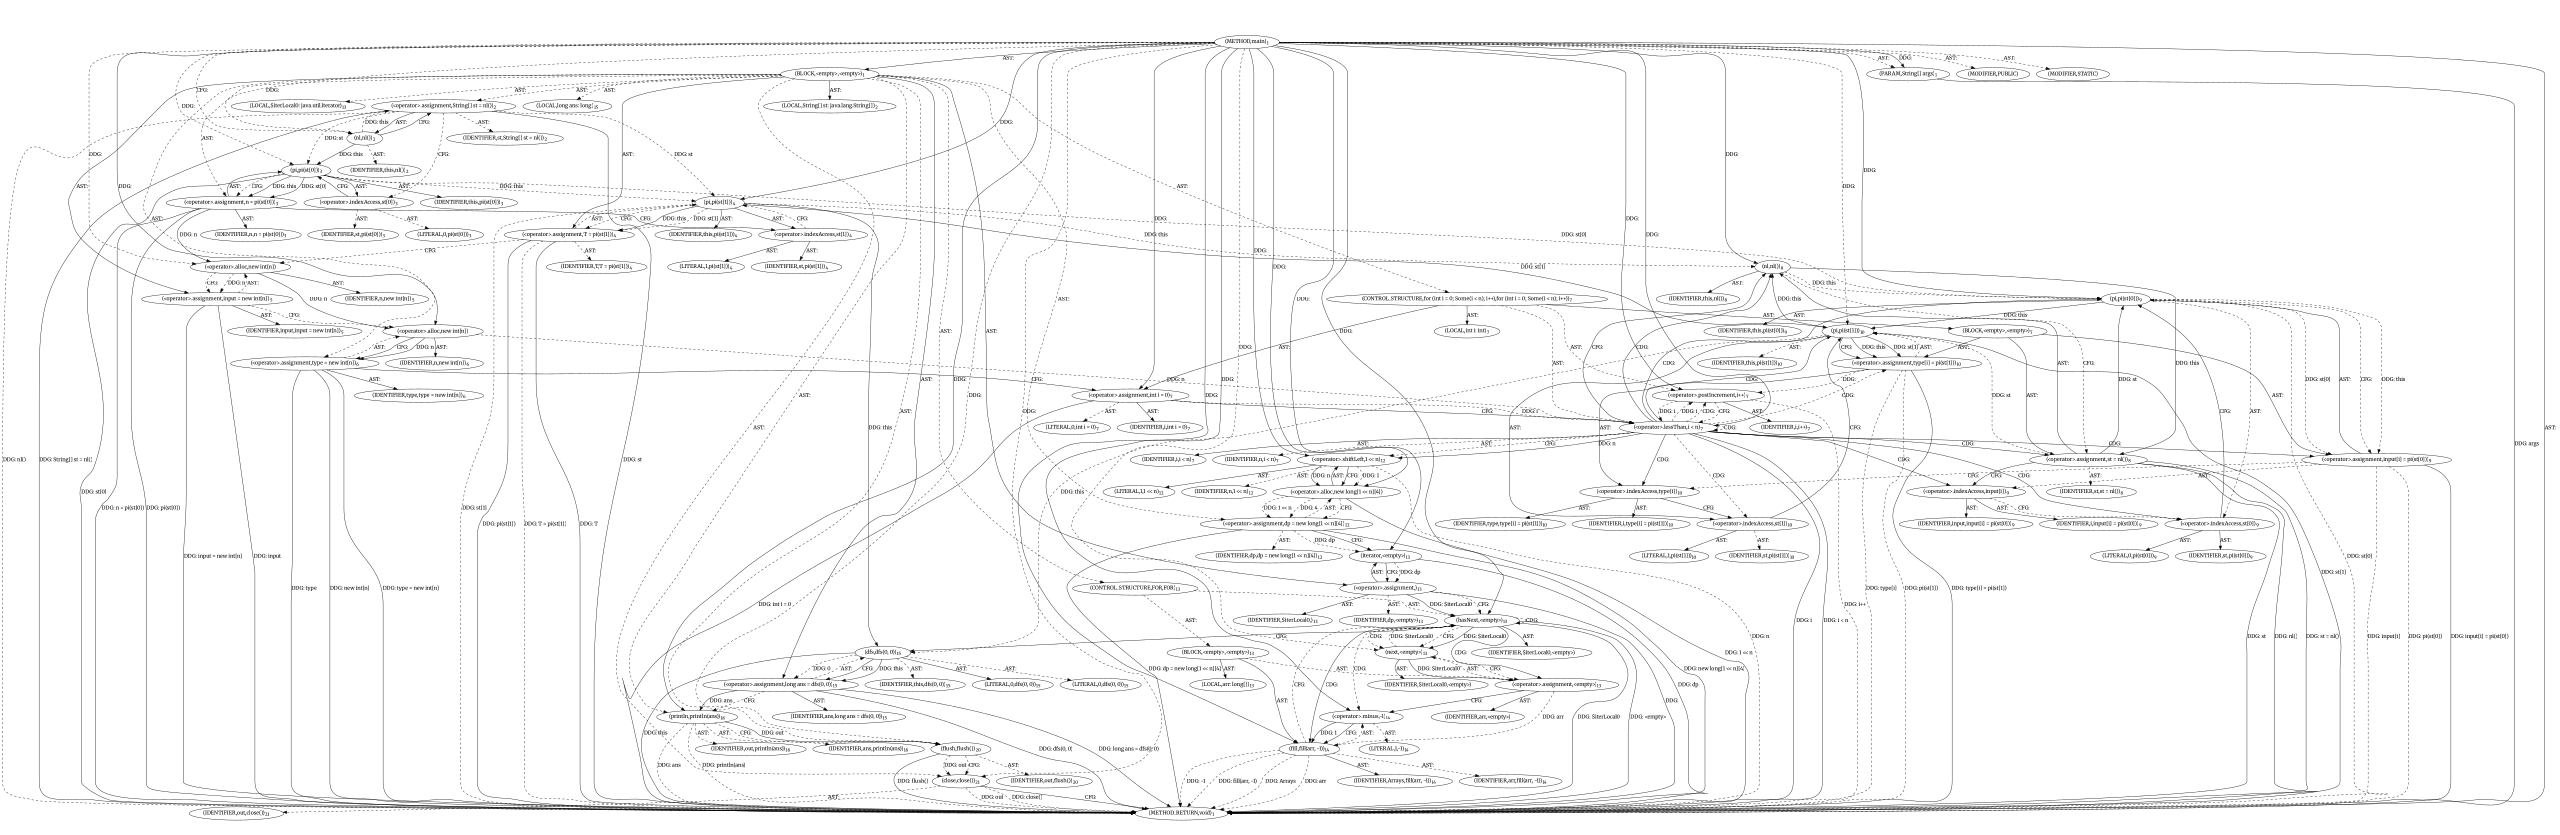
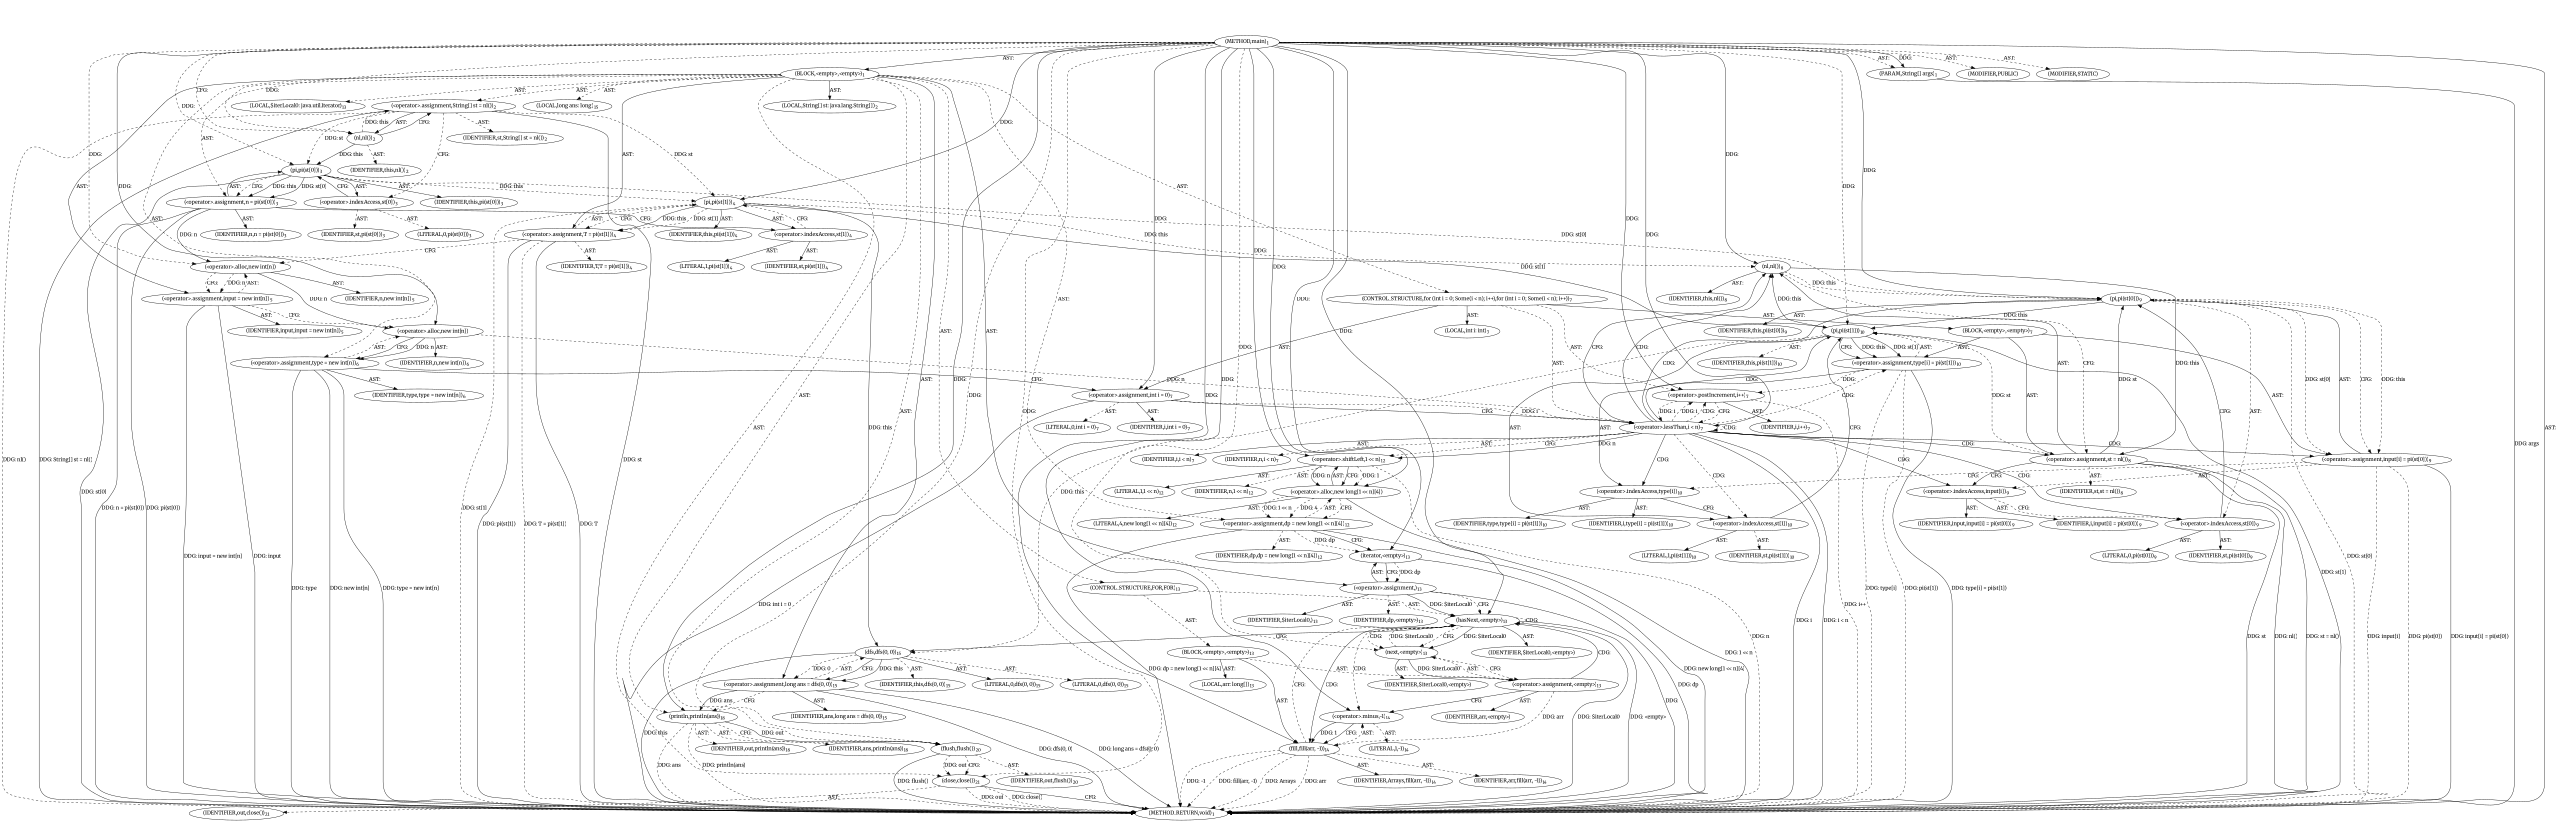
node "(LITERAL,4,new long[1 << n][4])": added
edge "(hasNext,<empty>)" -> "(<operator>.assignment,<empty>)": reversed
